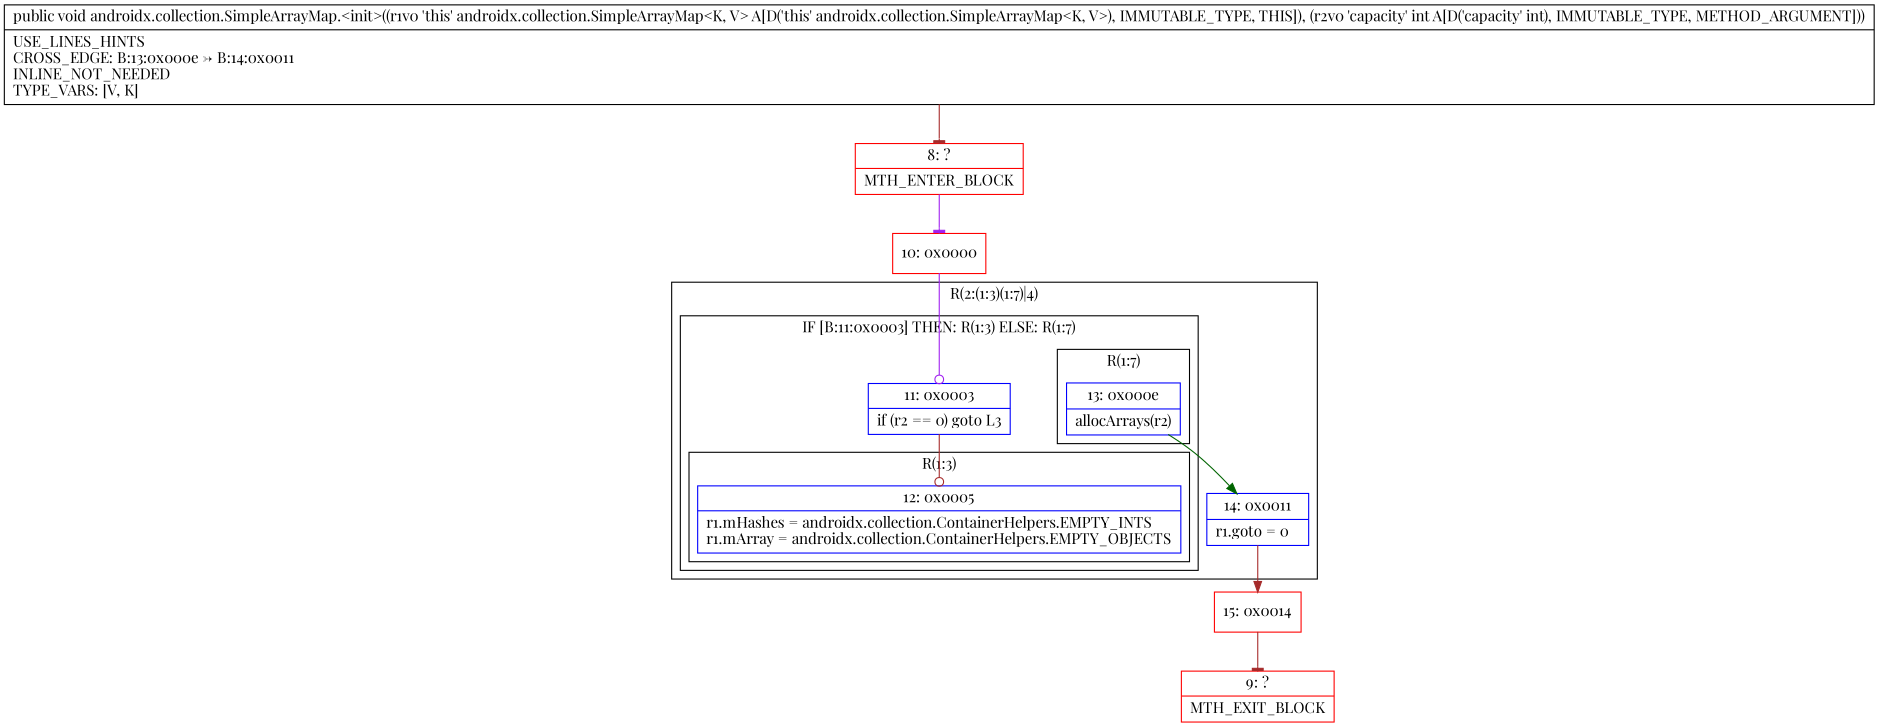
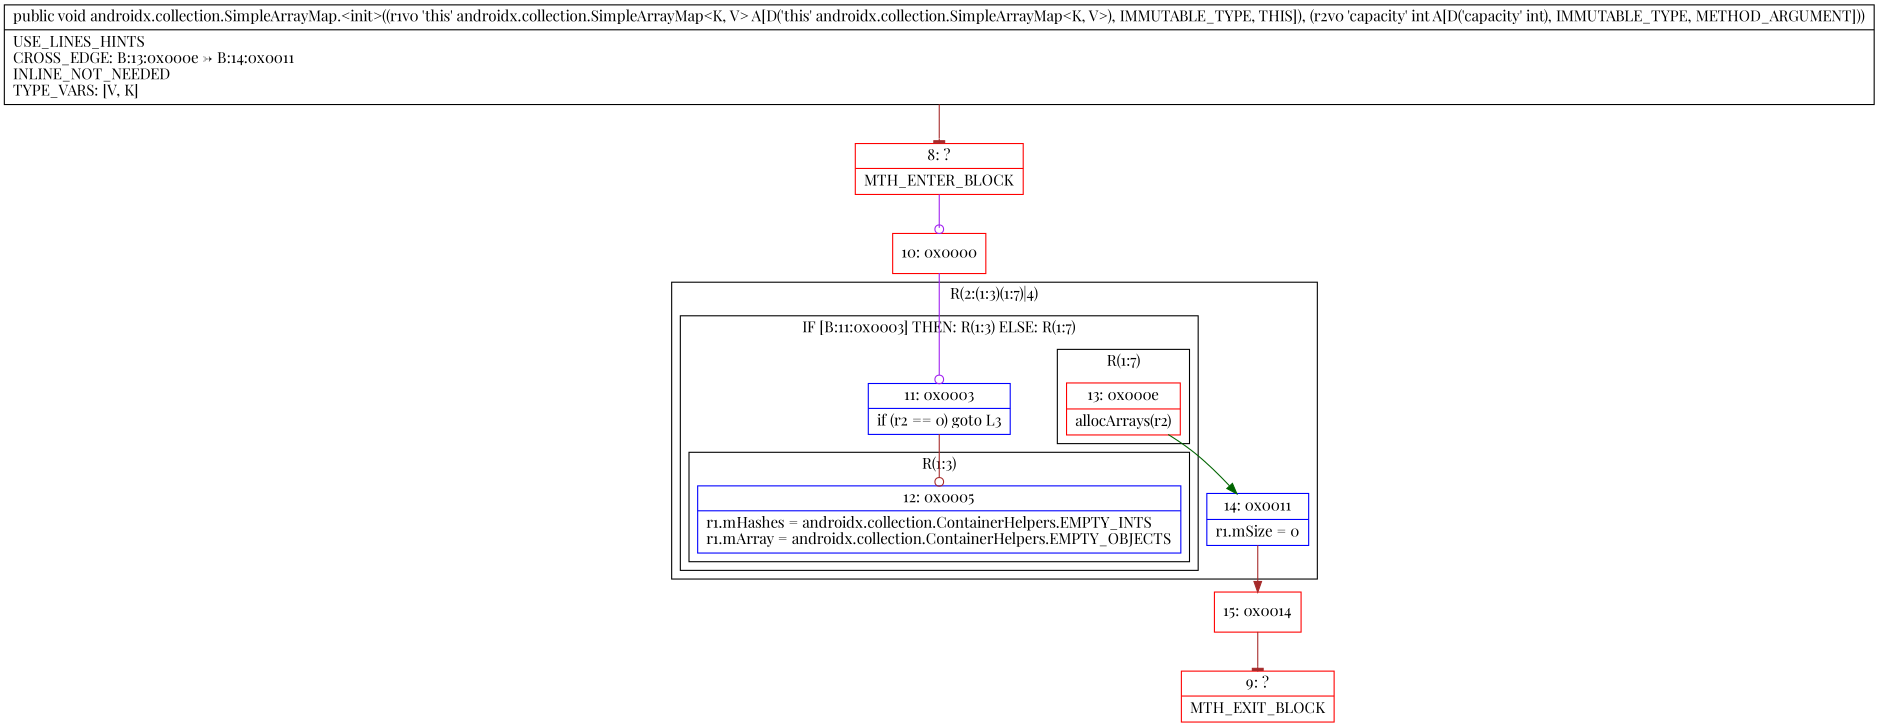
edge "8: ?" -> "10: 0x0000": arrowhead tee -> odot
node "13: 0x000e": color blue -> red
node "14: 0x0011": text "r1.goto = 0" -> "r1.mSize = 0"
